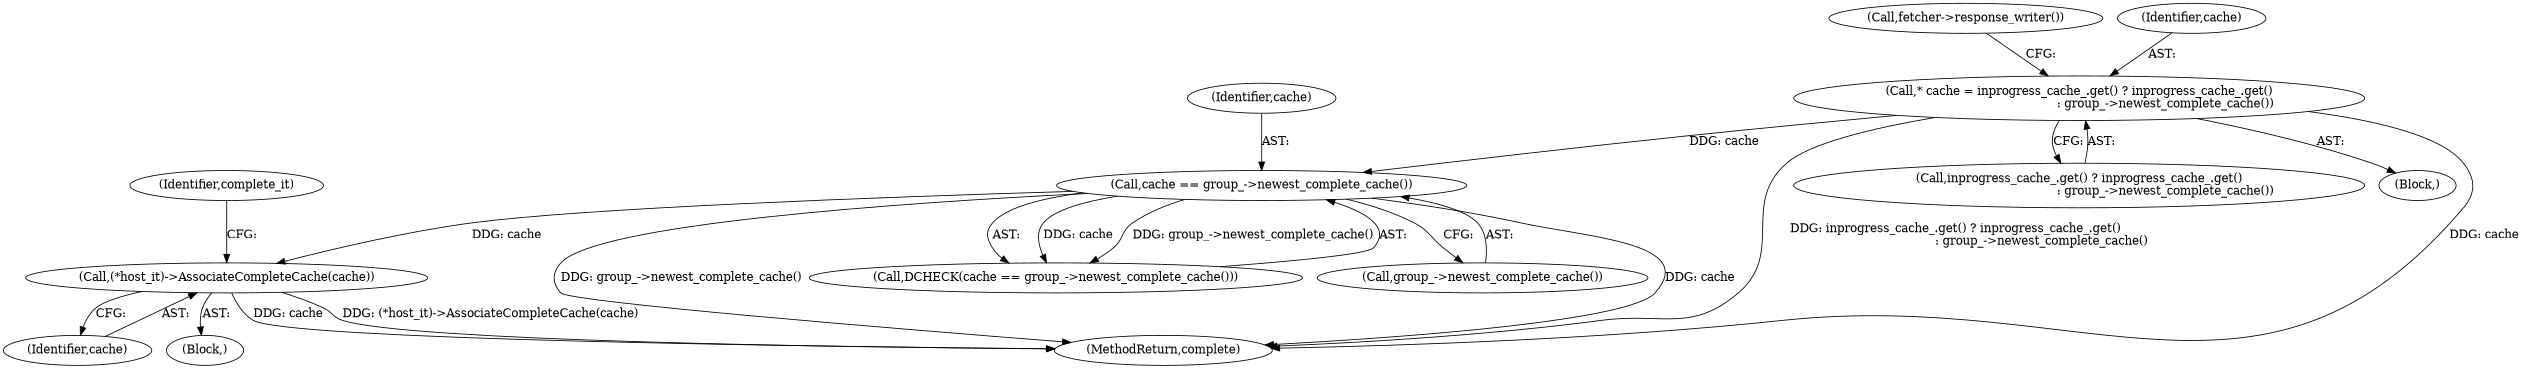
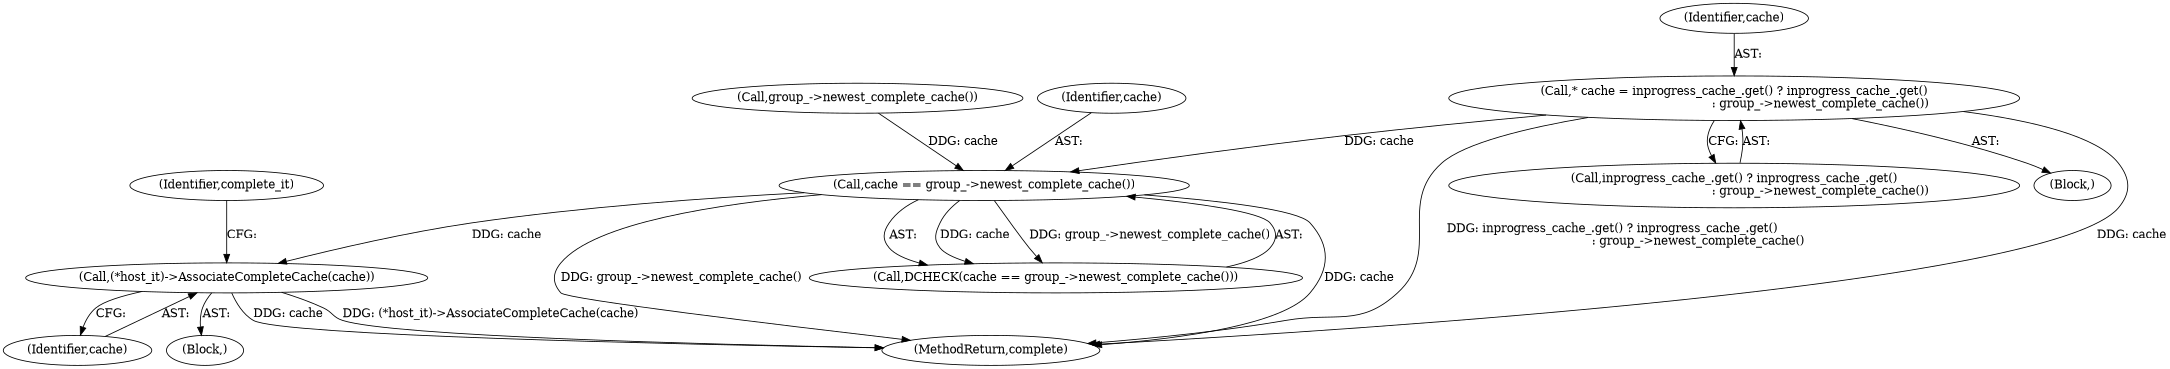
node "(Call,fetcher->response_writer())": removed
edge "(Call,cache == group_->newest_complete_cache())" -> "(Call,group_->newest_complete_cache())": removed, label "CFG:"
edge "(Call,group_->newest_complete_cache())" -> "(Call,cache == group_->newest_complete_cache())": label "AST: " -> "DDG: cache"
